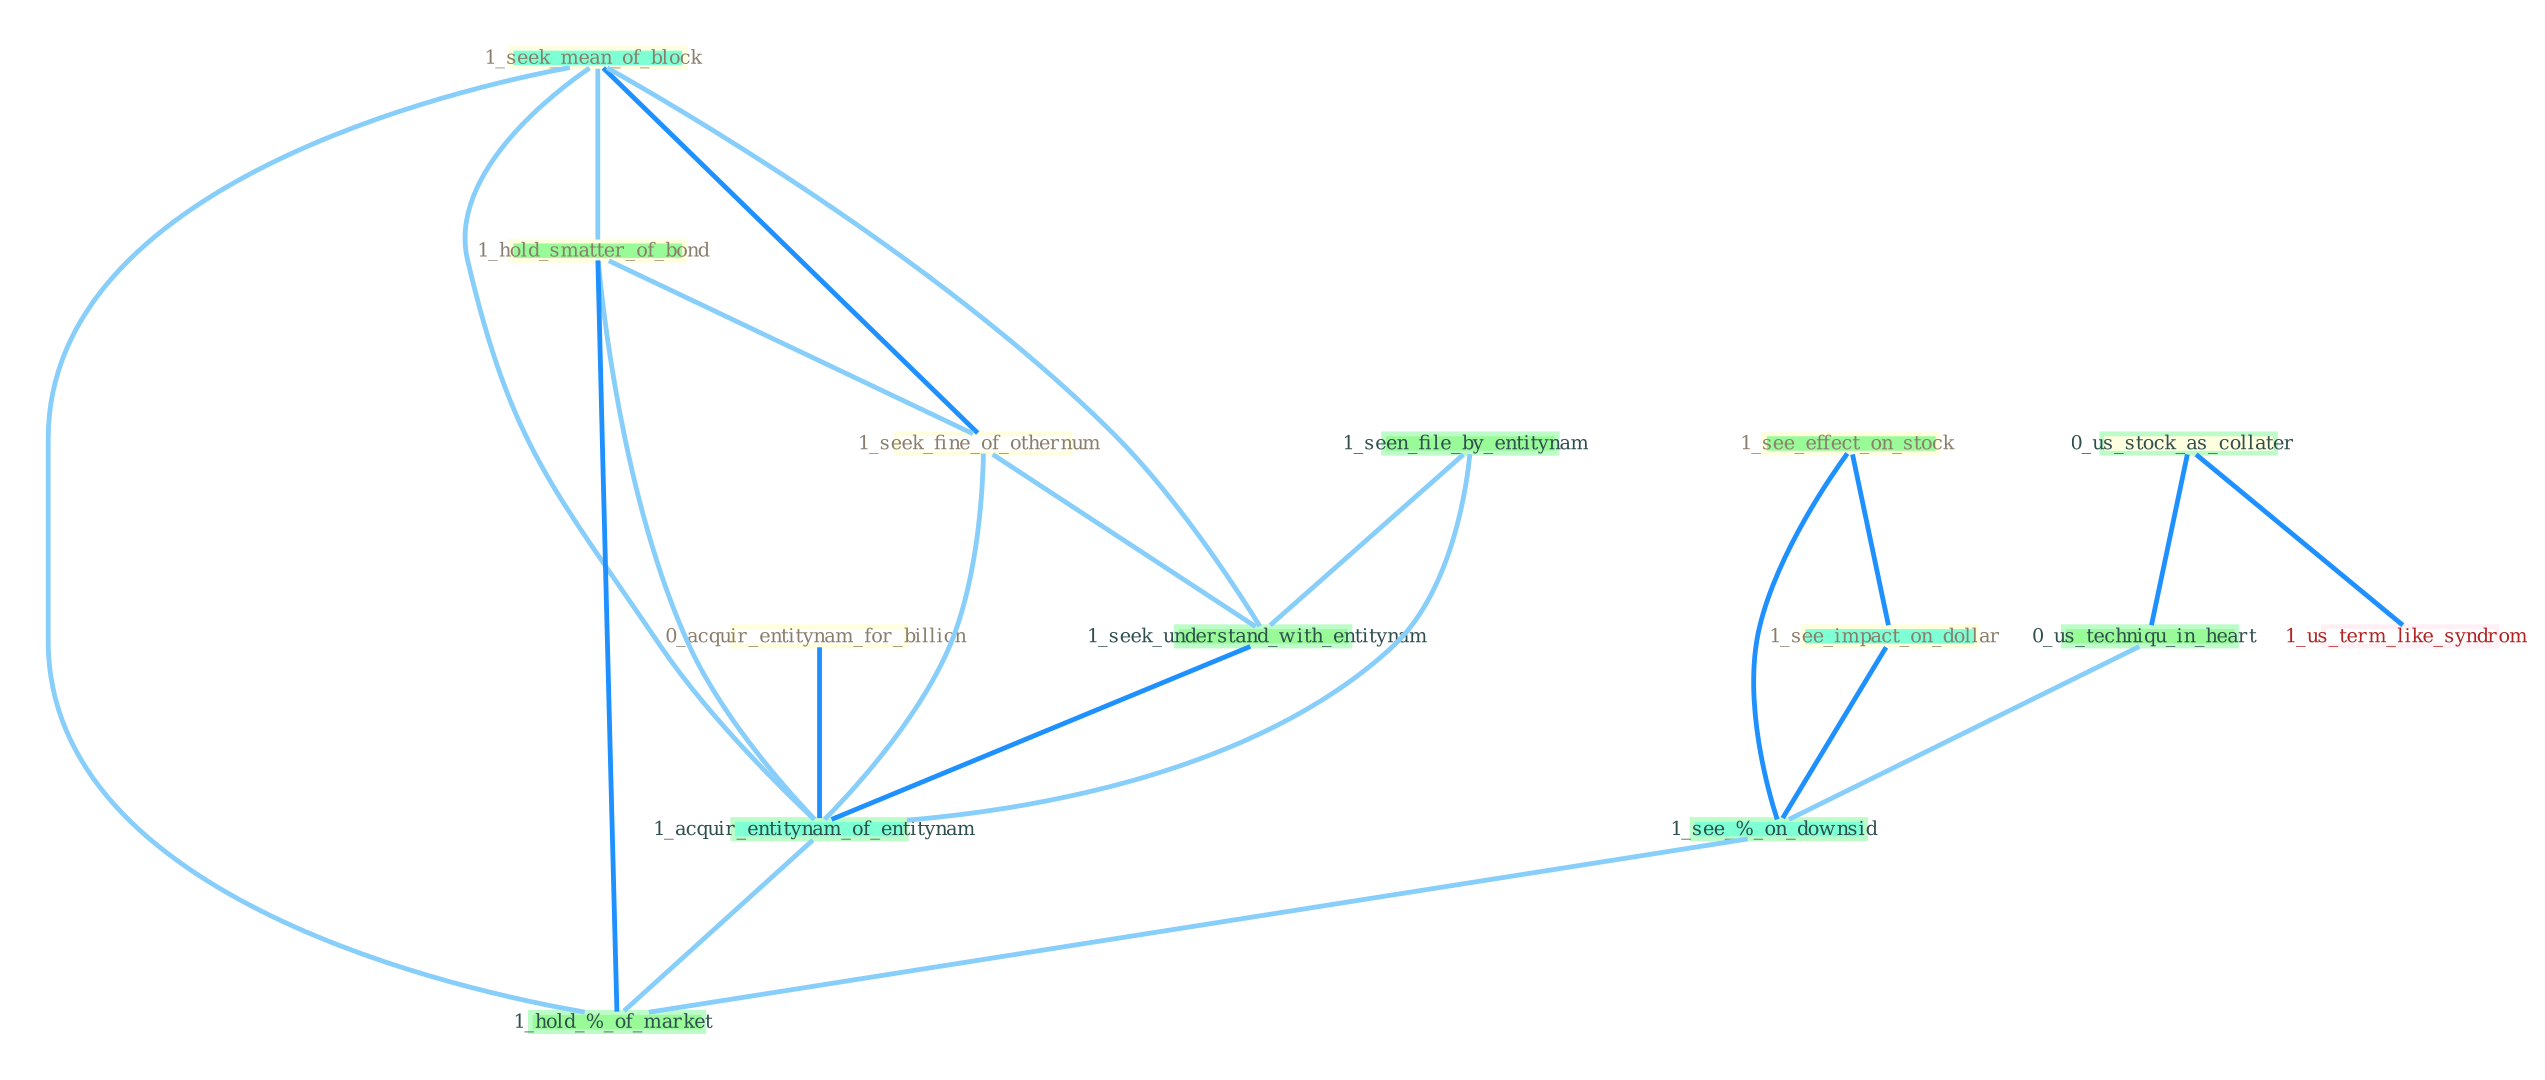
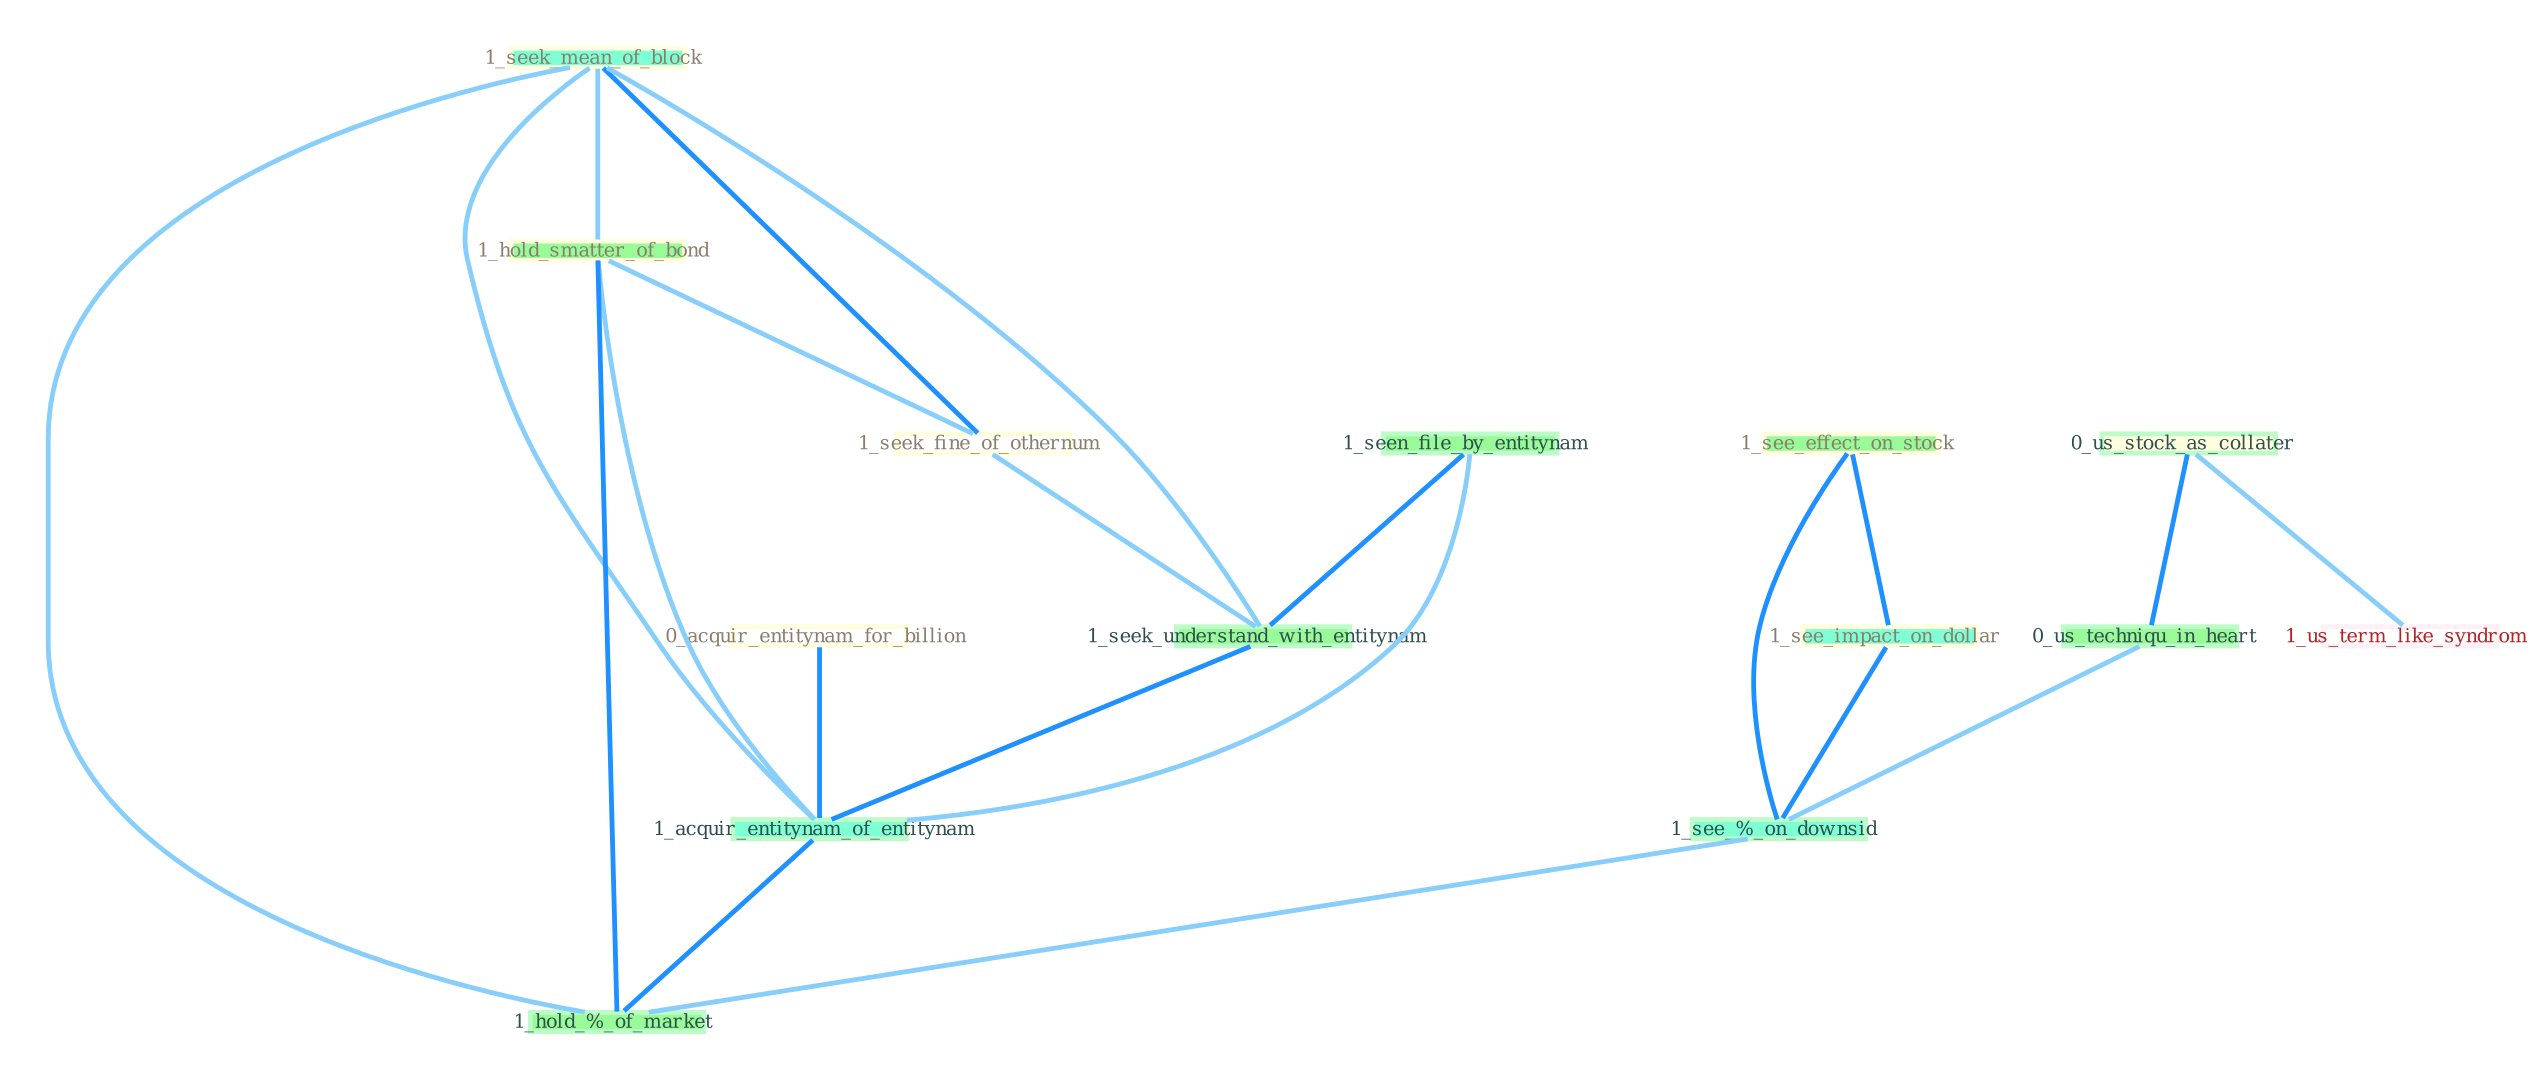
edge "1_seen_file_by_entitynam" -- "1_seek_understand_with_entitynam": color #87cefa -> #1e90ff
edge "0_us_stock_as_collater" -- "1_us_term_like_syndrom": color #1e90ff -> #87cefa
edge "1_seek_fine_of_othernum" -- "1_acquir_entitynam_of_entitynam": removed
edge "1_acquir_entitynam_of_entitynam" -- "1_hold_%_of_market": color #87cefa -> #1e90ff
